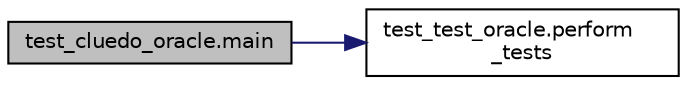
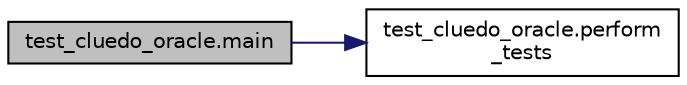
node "test_test_oracle.perform _tests": label "test_test_oracle.perform _tests" -> "test_cluedo_oracle.perform _tests"
